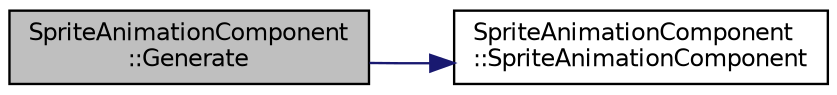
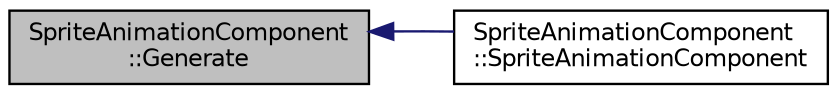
edge "SpriteAnimationComponent ::Generate" -> "SpriteAnimationComponent ::SpriteAnimationComponent": reversed
